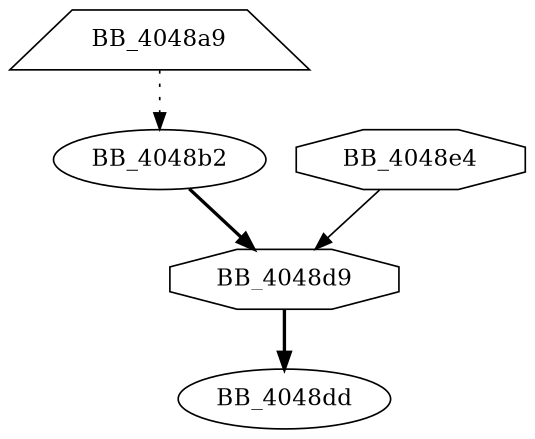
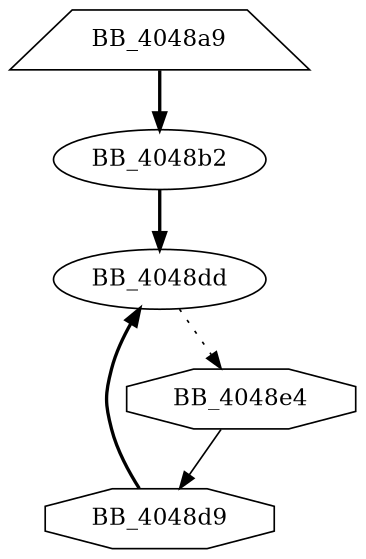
edge "BB_4048a9" -> "BB_4048b2": style dotted -> bold
edge "BB_4048b2" -> "BB_4048d9": now "BB_4048b2" -> "BB_4048dd"
edge "BB_4048dd" -> "BB_4048e4": added
